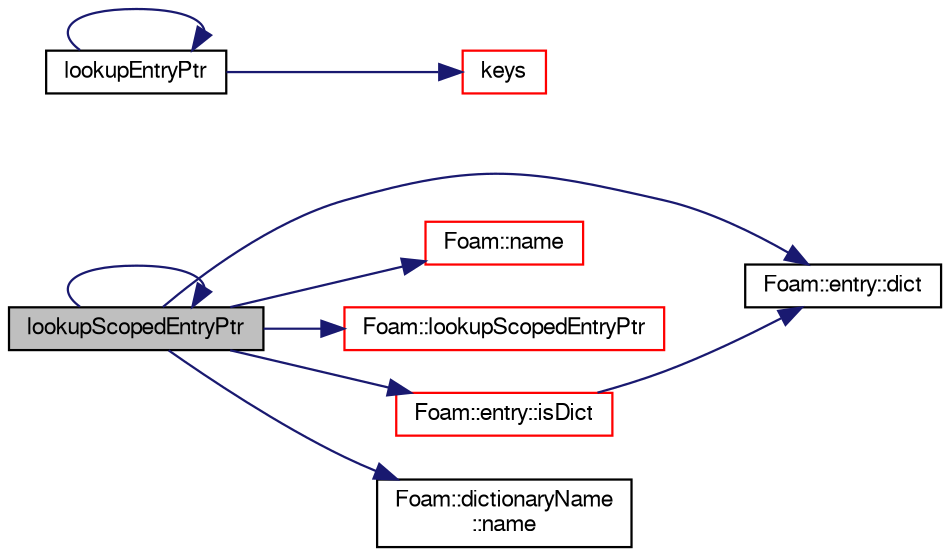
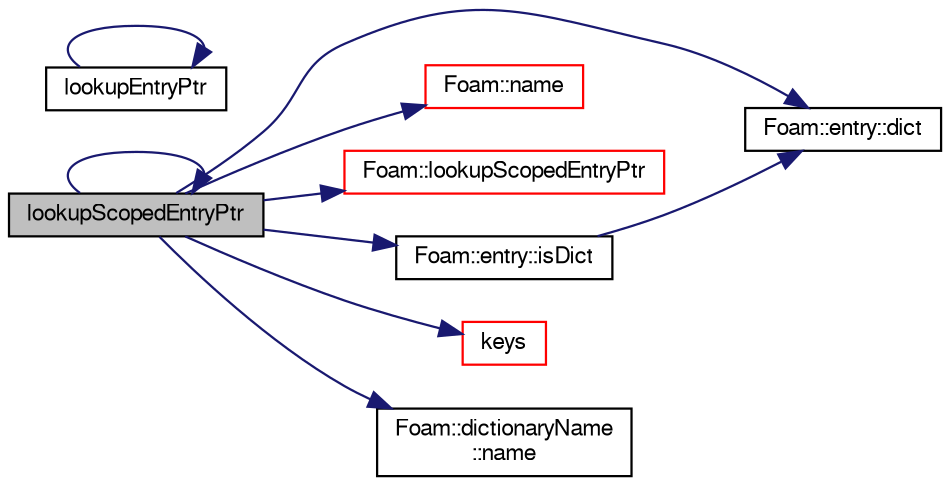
edge "lookupEntryPtr" -> "keys": now "lookupScopedEntryPtr" -> "keys"
node "Foam::entry::isDict": color red -> black
